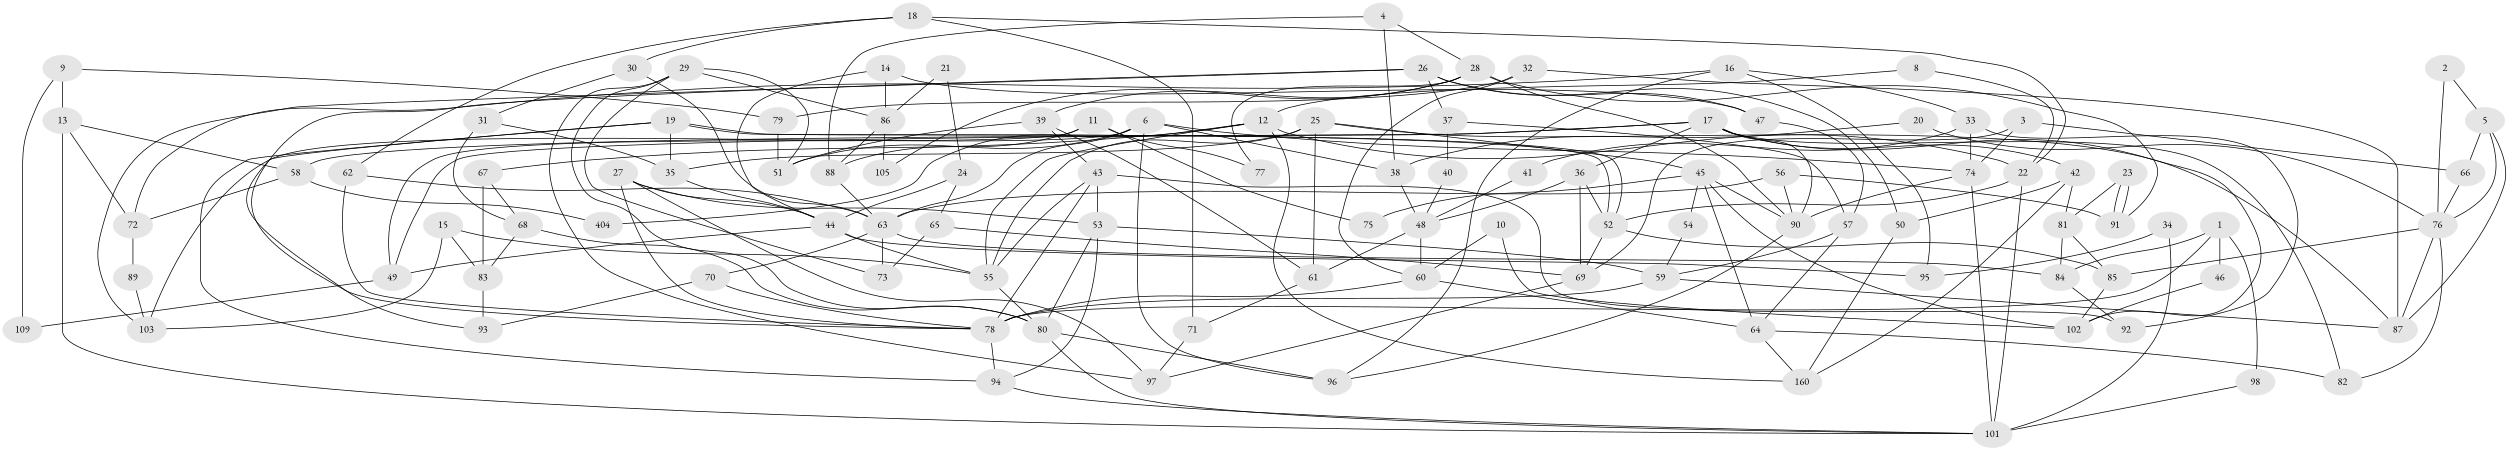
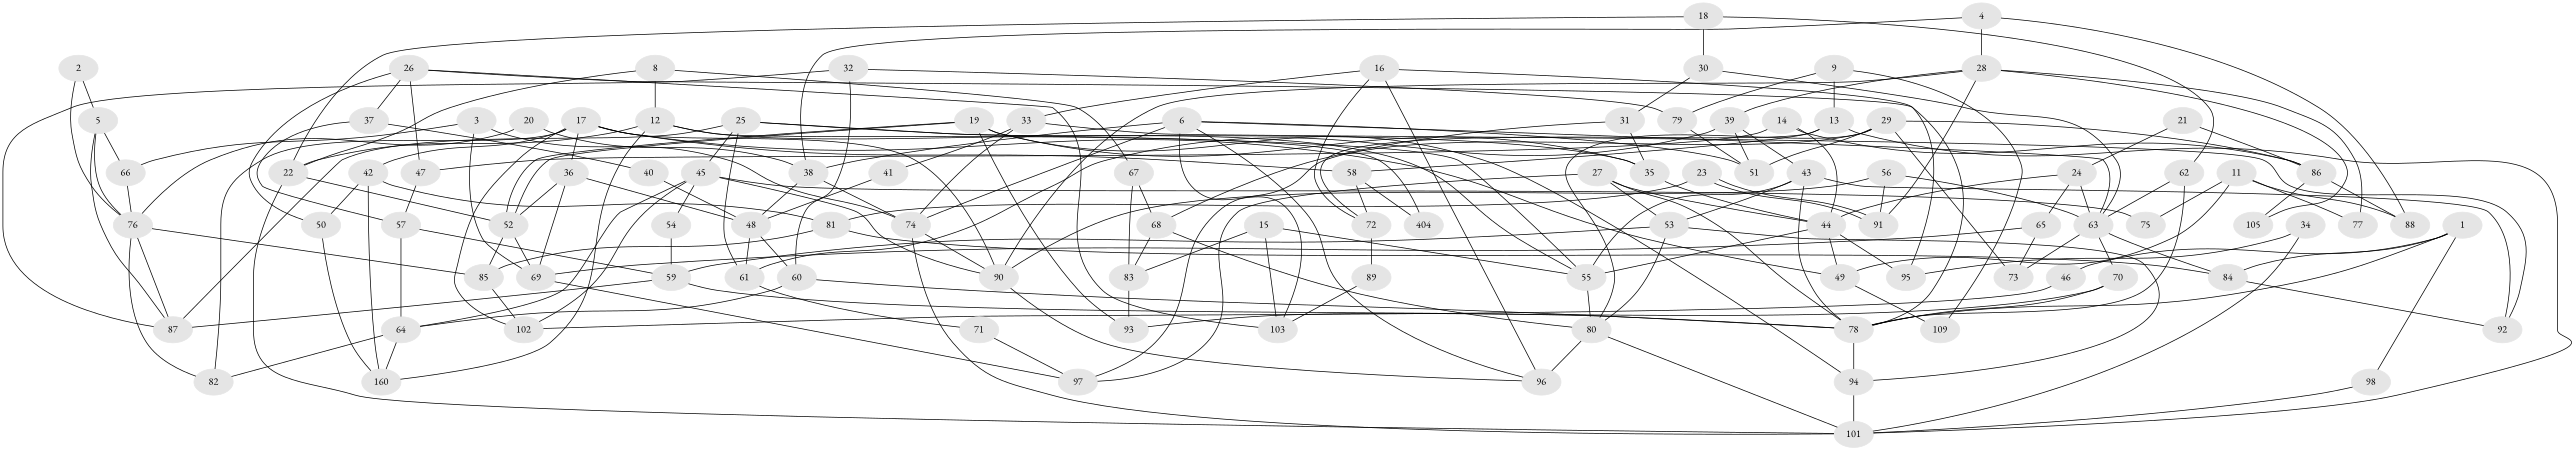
edge "18" -- "71": removed
edge "12" -- "67": now "8" -- "67"
edge "88" -- "63": now "24" -- "63"
edge "38" -- "74": added
node "10": removed
